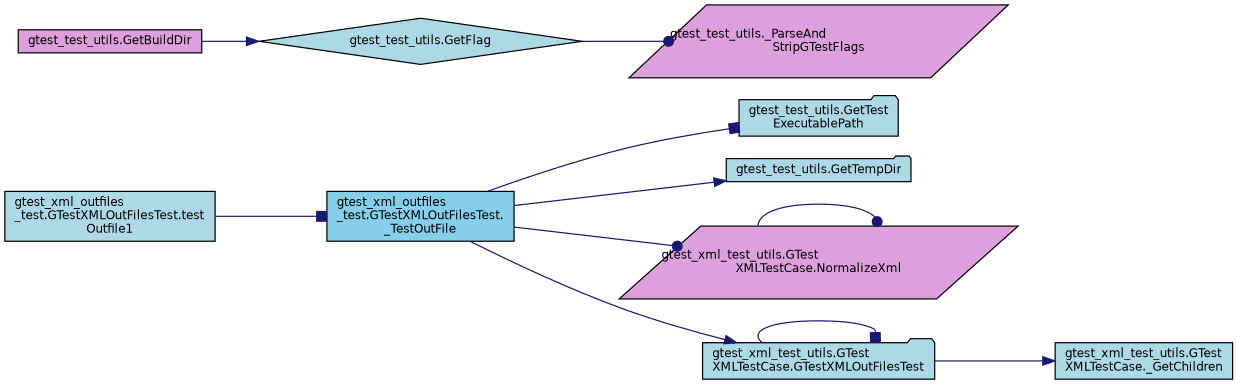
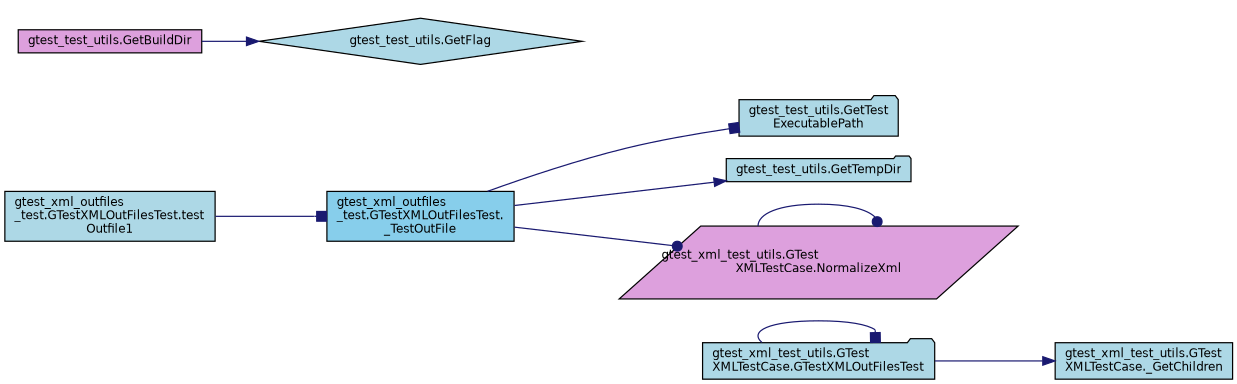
node "gtest_test_utils._ParseAnd StripGTestFlags": removed
edge "gtest_xml_outfiles _test.GTestXMLOutFilesTest. _TestOutFile" -> "gtest_xml_test_utils.GTest XMLTestCase.GTestXMLOutFilesTest": removed
